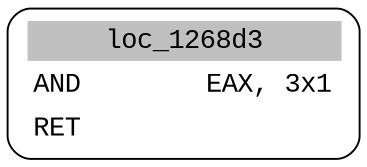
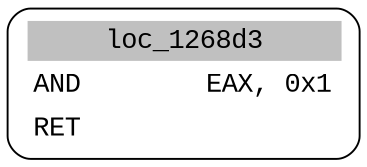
node "loc_1268d3": text "AND        EAX, 3x1" -> "AND        EAX, 0x1"
